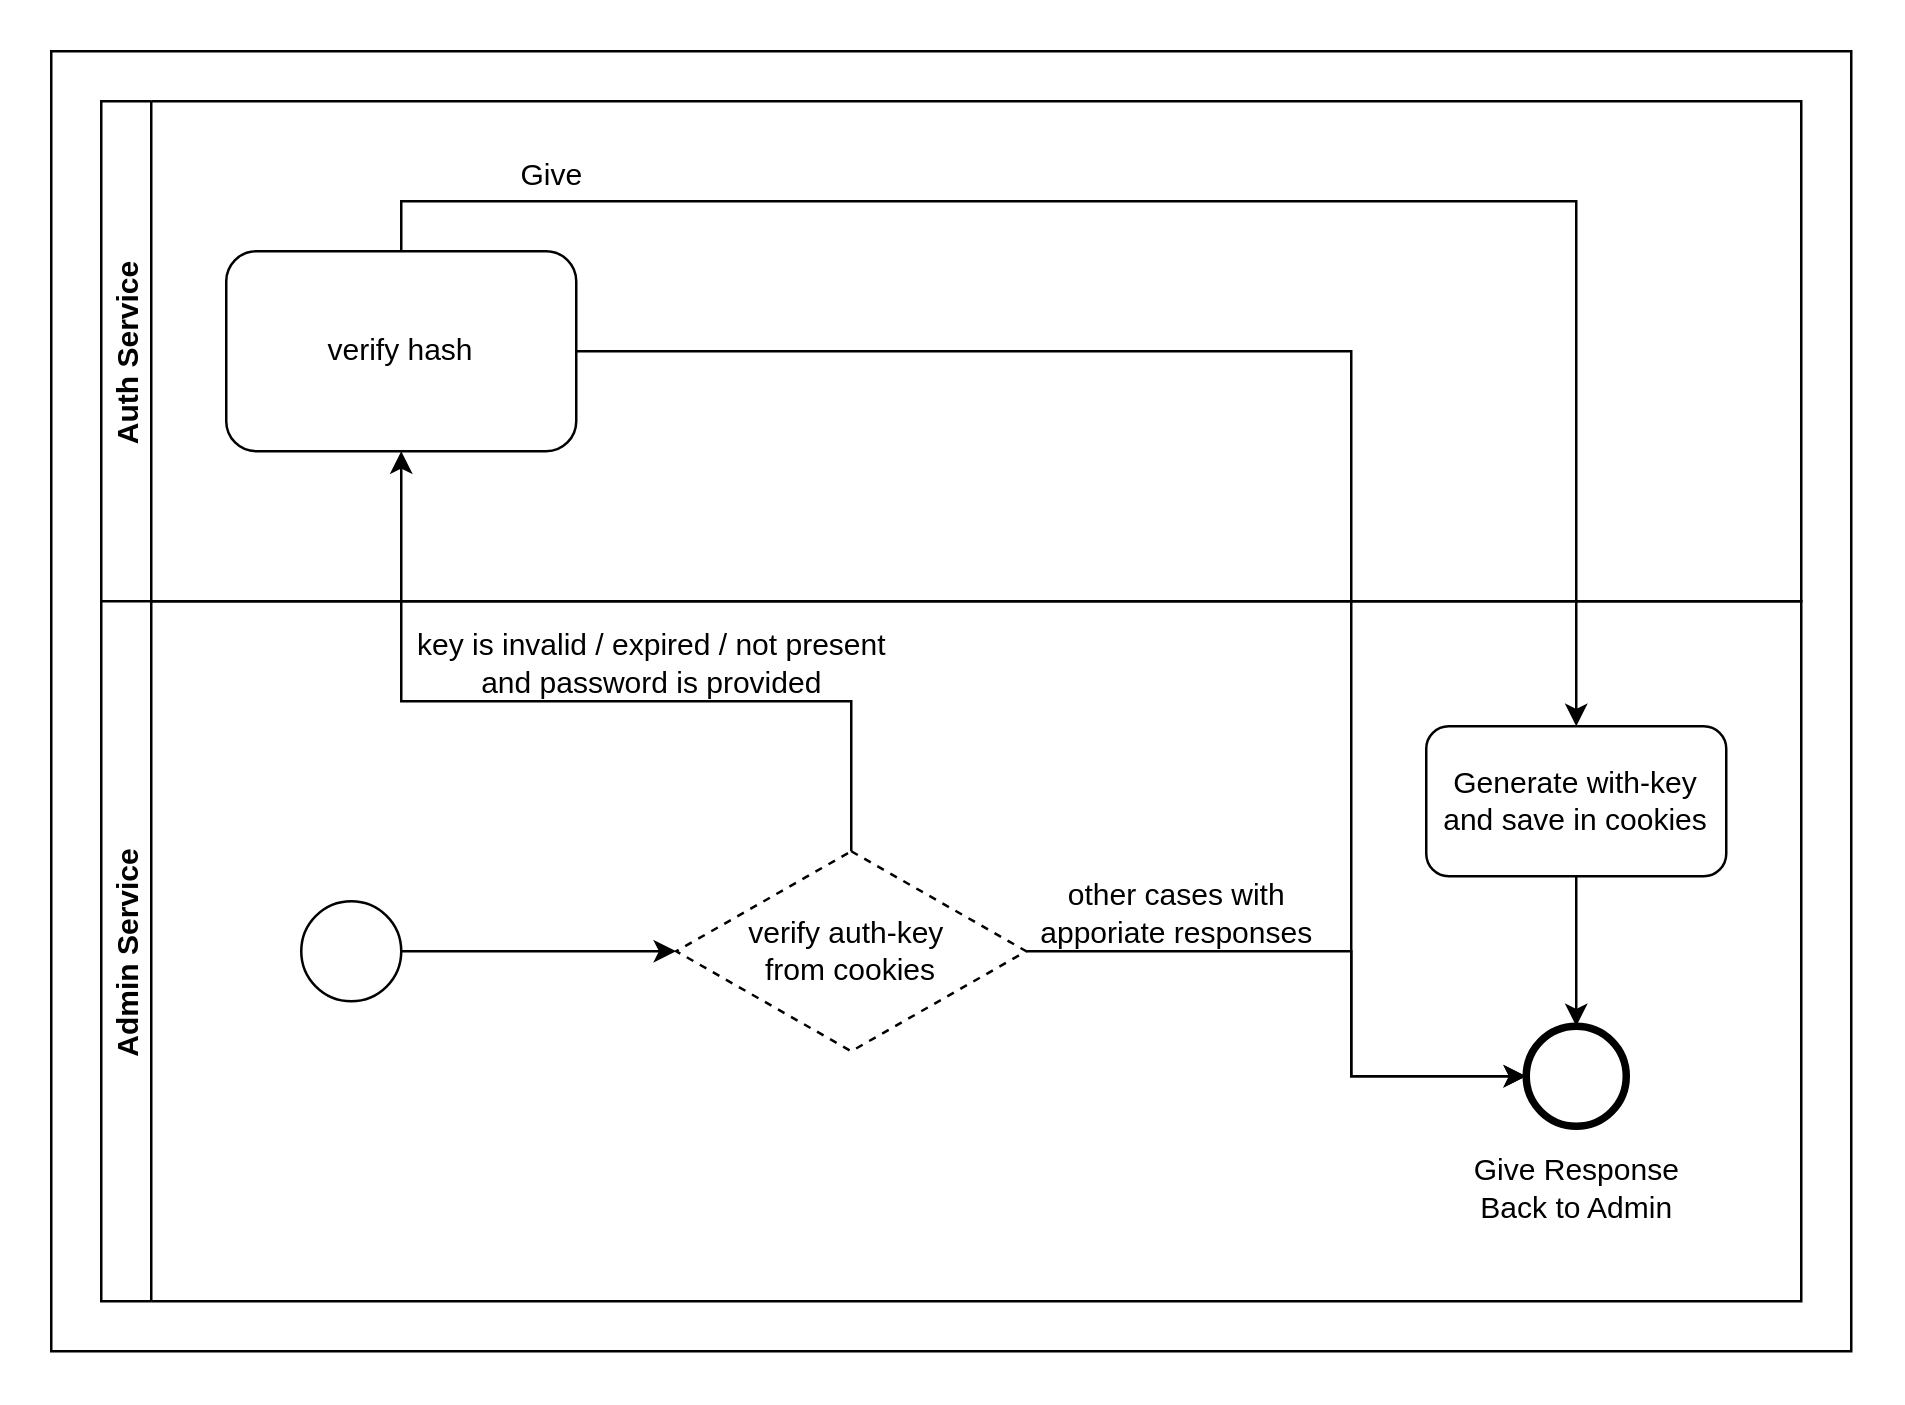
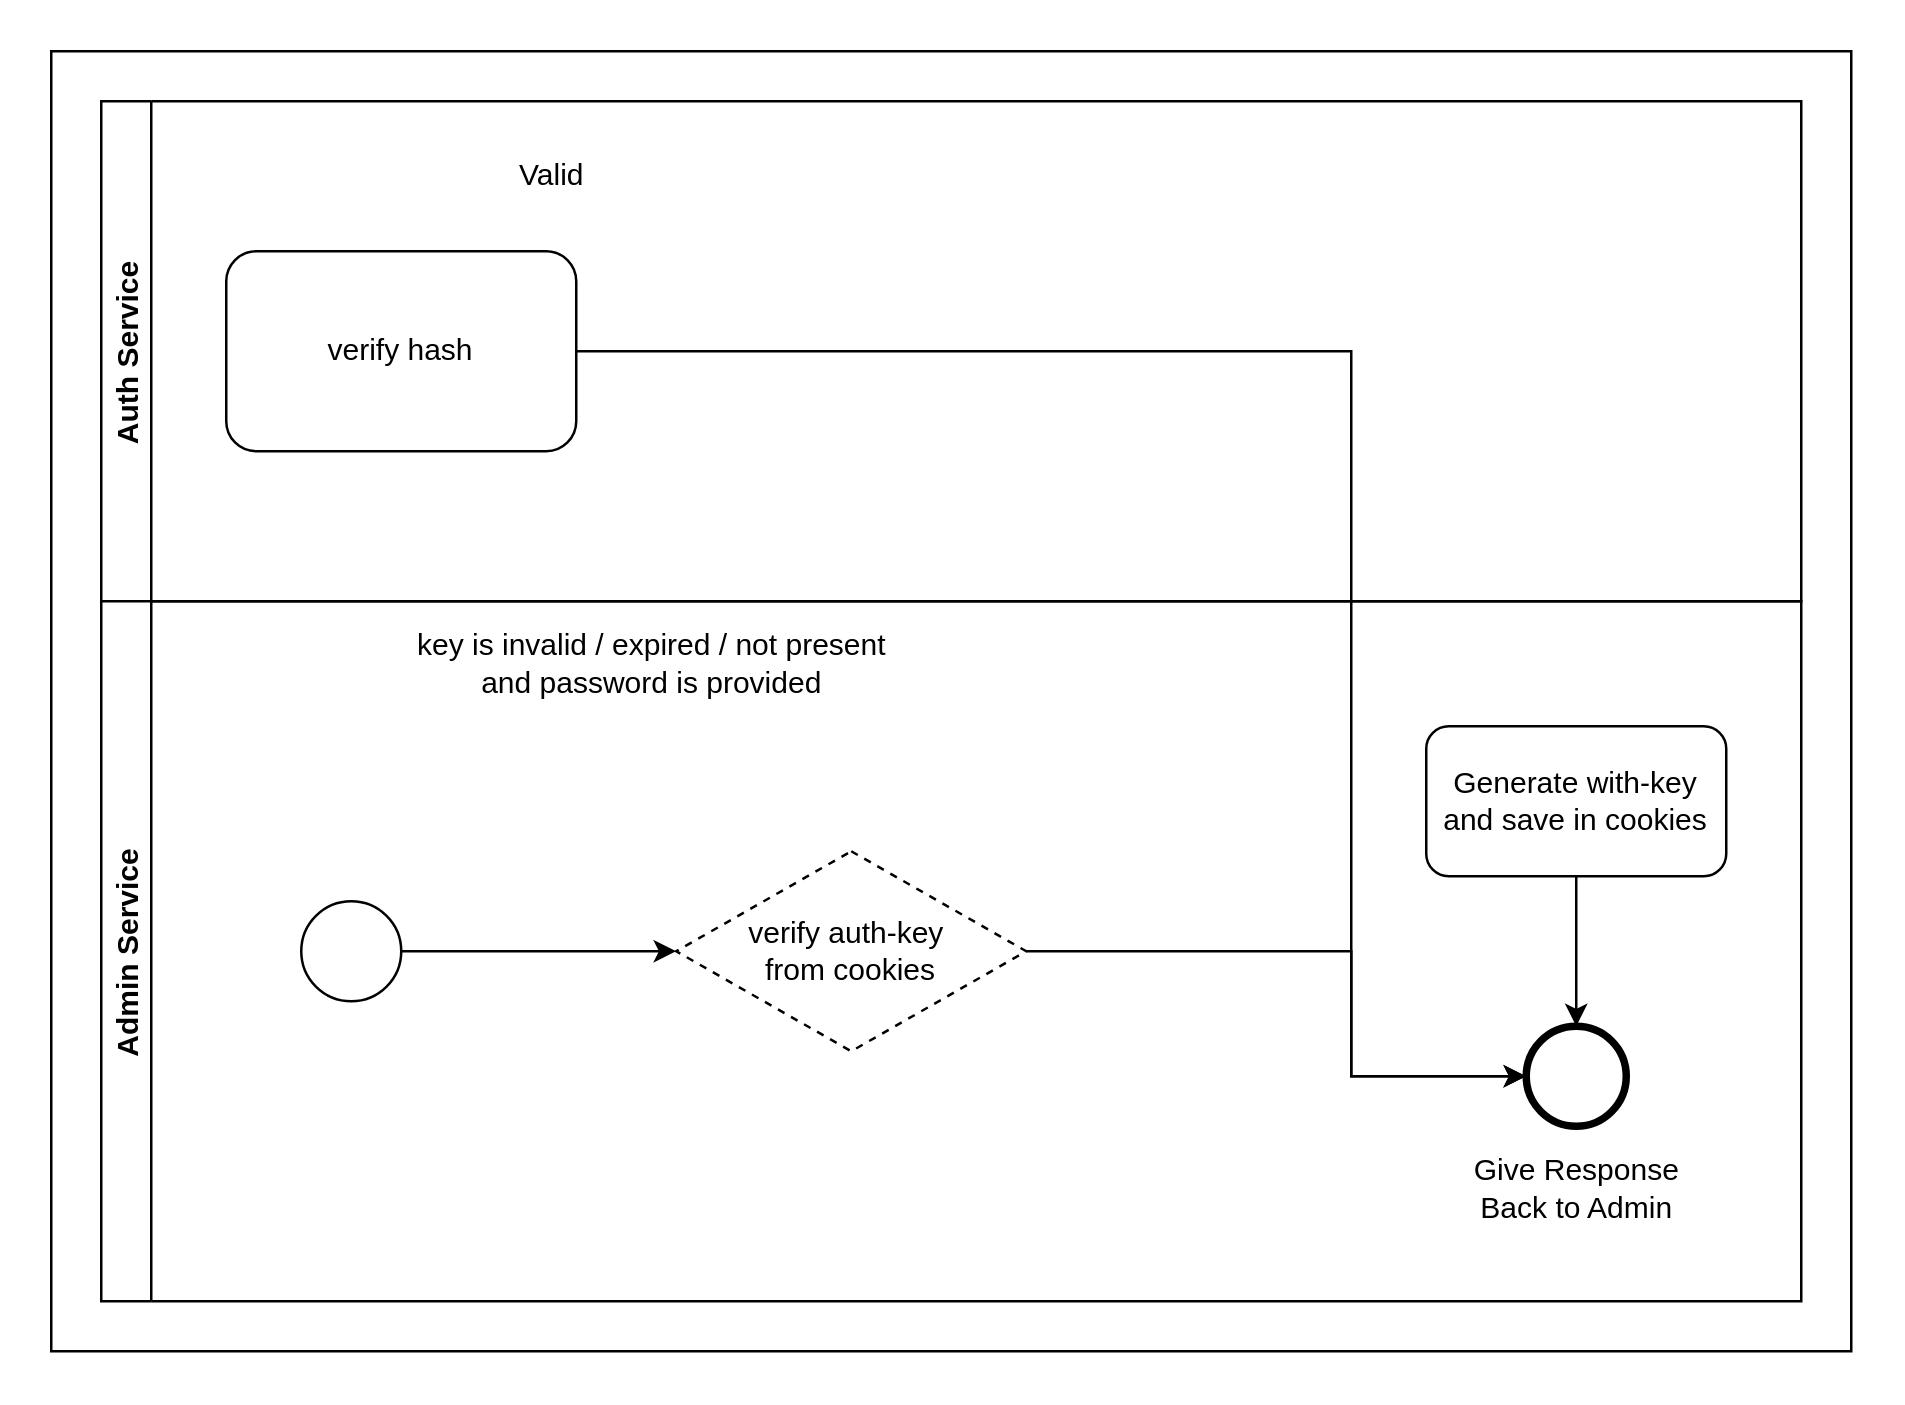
node "Give": label "Give" -> "Valid"
edge "verify hash" -> "Generate with-key and save in cookies": removed
edge "verify auth-key from cookies" -> "verify hash": removed
node "other cases with apporiate responses": removed
